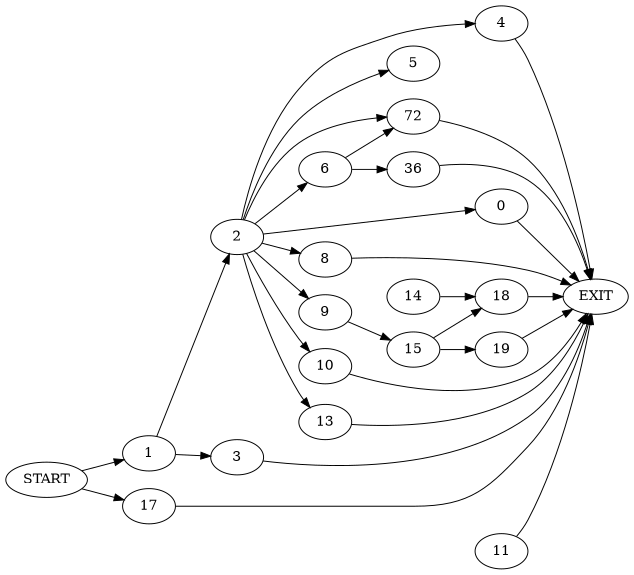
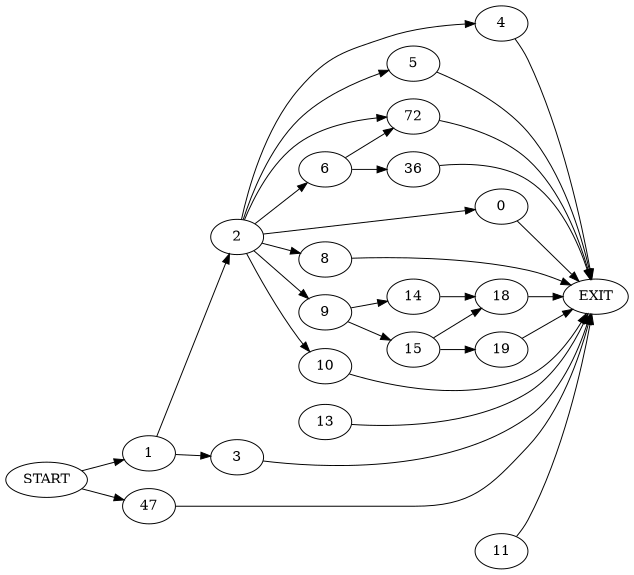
edge "5" -> "EXIT": added
edge "9" -> "14": added
edge "2" -> "13": removed
node "17": label "17" -> "47"
